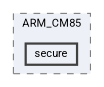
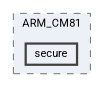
cluster "ARM_CM85": label "ARM_CM85" -> "ARM_CM81"
